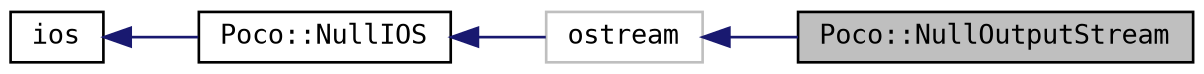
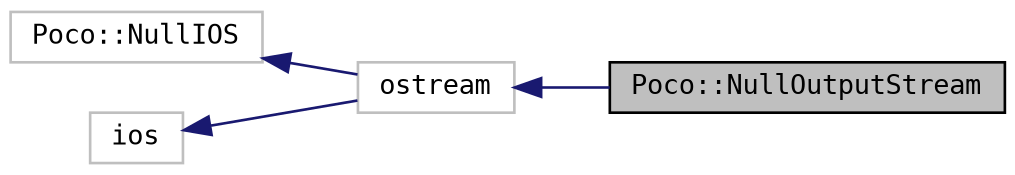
node "ios": color black -> grey75
edge "Poco::NullIOS" -> "ios": now "ostream" -> "ios"
node "Poco::NullIOS": color black -> grey75
